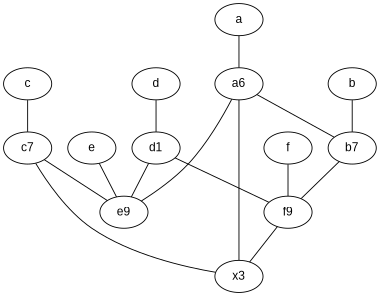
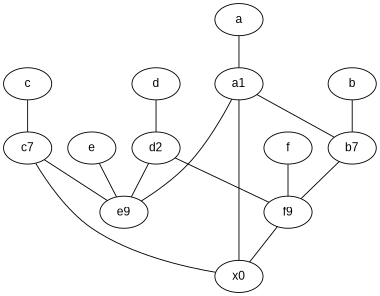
node "a6": label "a6" -> "a1"
node "d1": label "d1" -> "d2"
node "x3": label "x3" -> "x0"
